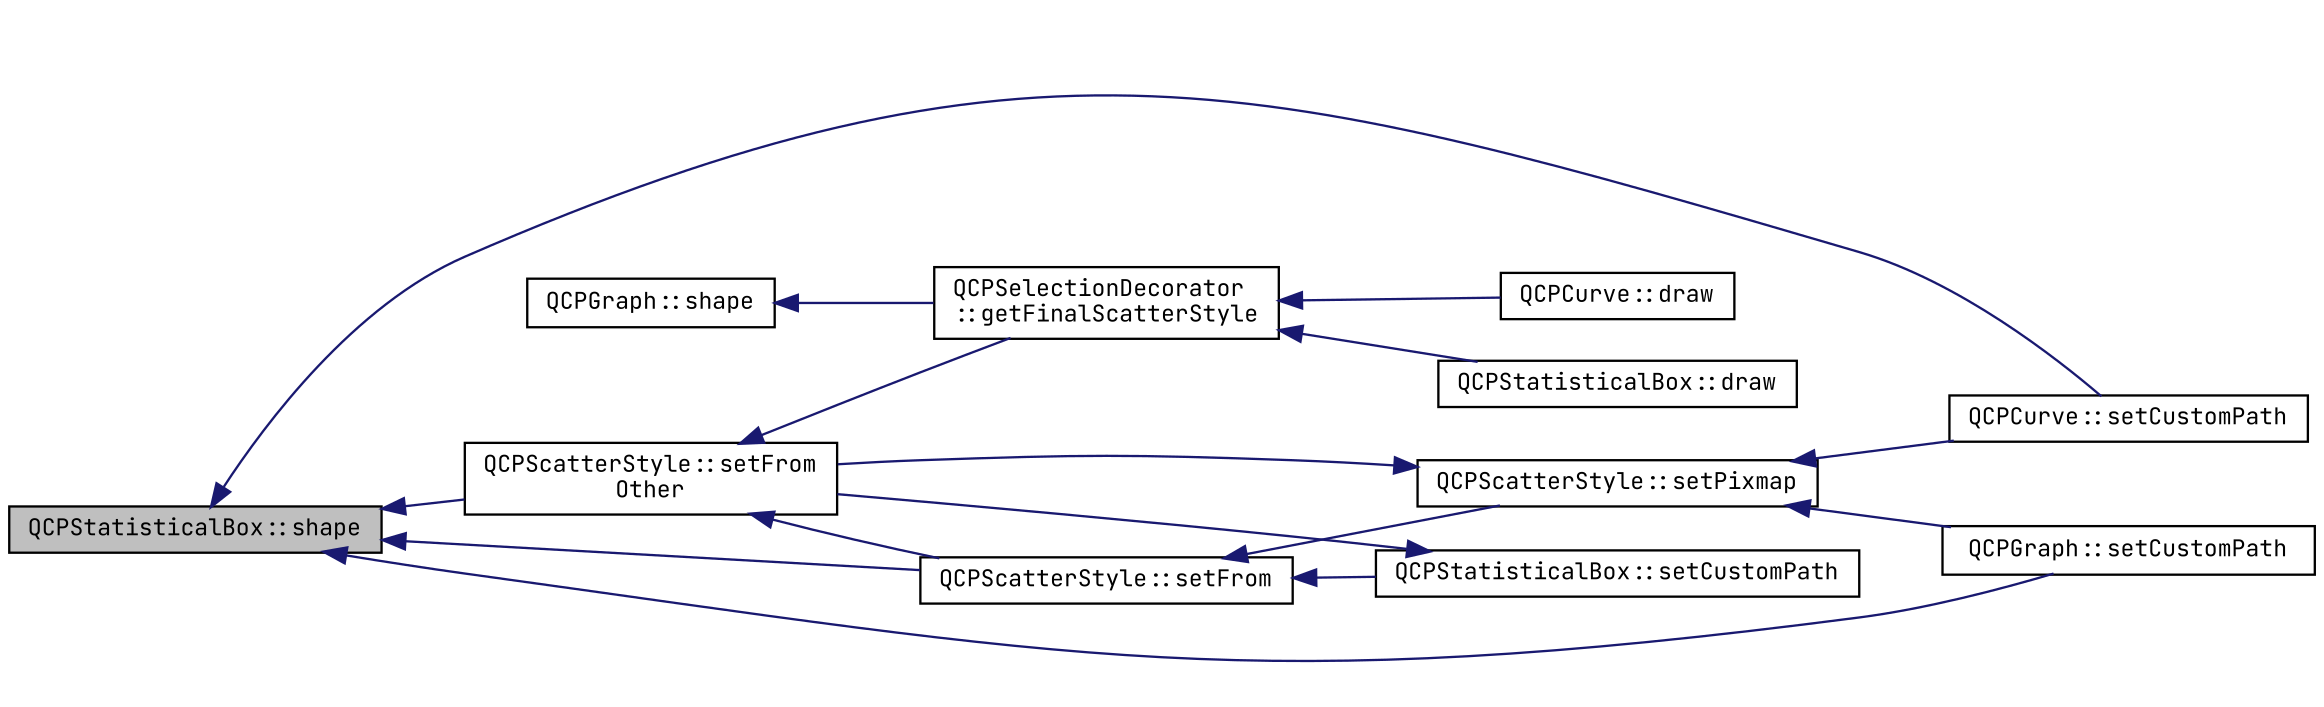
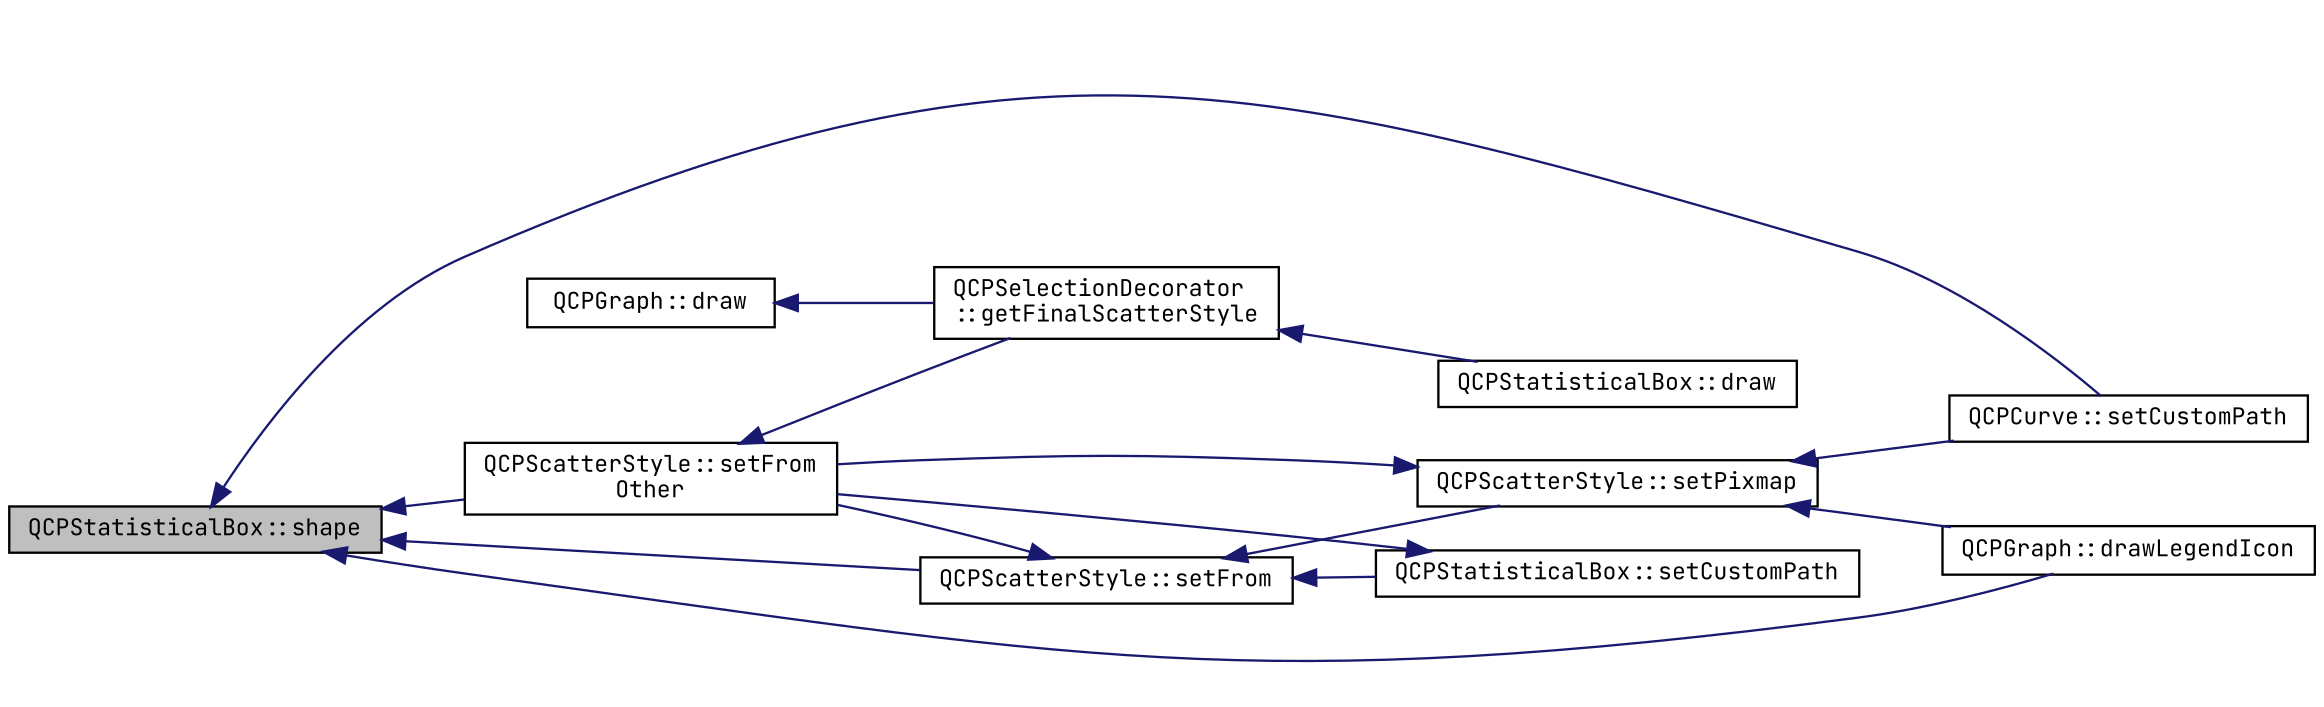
node "QCPCurve::draw": removed
node "QCPGraph::shape": label "QCPGraph::shape" -> "QCPGraph::draw"
edge "QCPScatterStyle::setFrom" -> "QCPScatterStyle::setFrom Other": reversed
node "QCPGraph::setCustomPath": label "QCPGraph::setCustomPath" -> "QCPGraph::drawLegendIcon"
